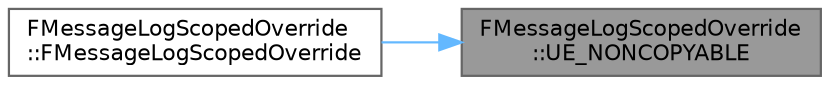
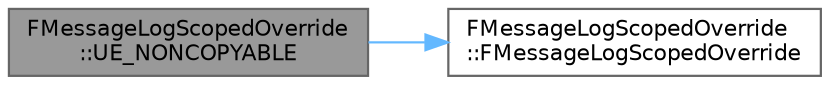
edge "FMessageLogScopedOverride ::FMessageLogScopedOverride" -> "FMessageLogScopedOverride ::UE_NONCOPYABLE": reversed
